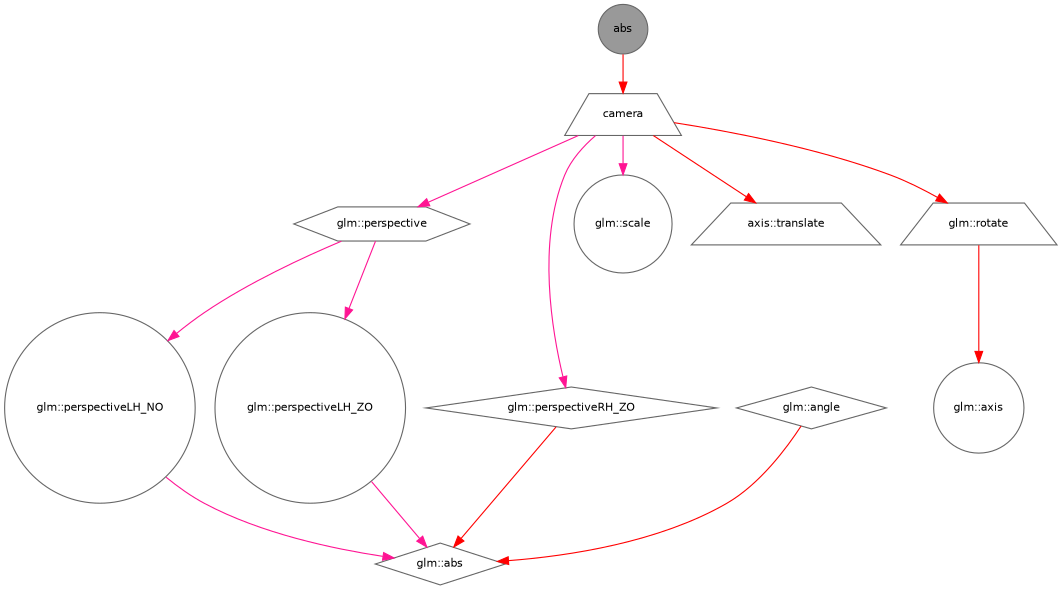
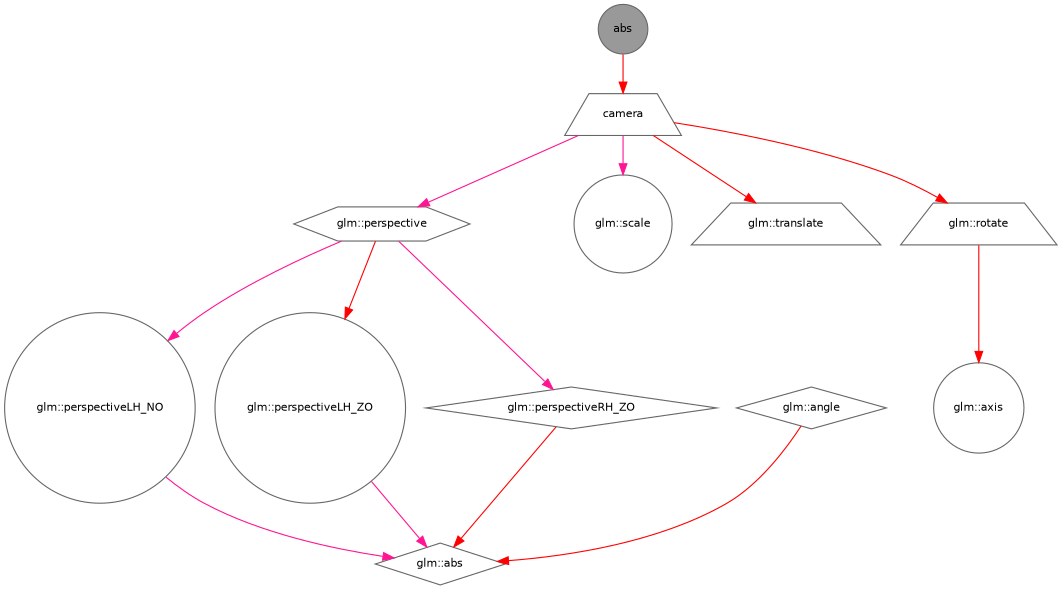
node "axis::translate": label "axis::translate" -> "glm::translate"
edge "camera" -> "glm::perspectiveRH_ZO": now "glm::perspective" -> "glm::perspectiveRH_ZO"
edge "glm::perspective" -> "glm::perspectiveLH_ZO": color deeppink -> red
